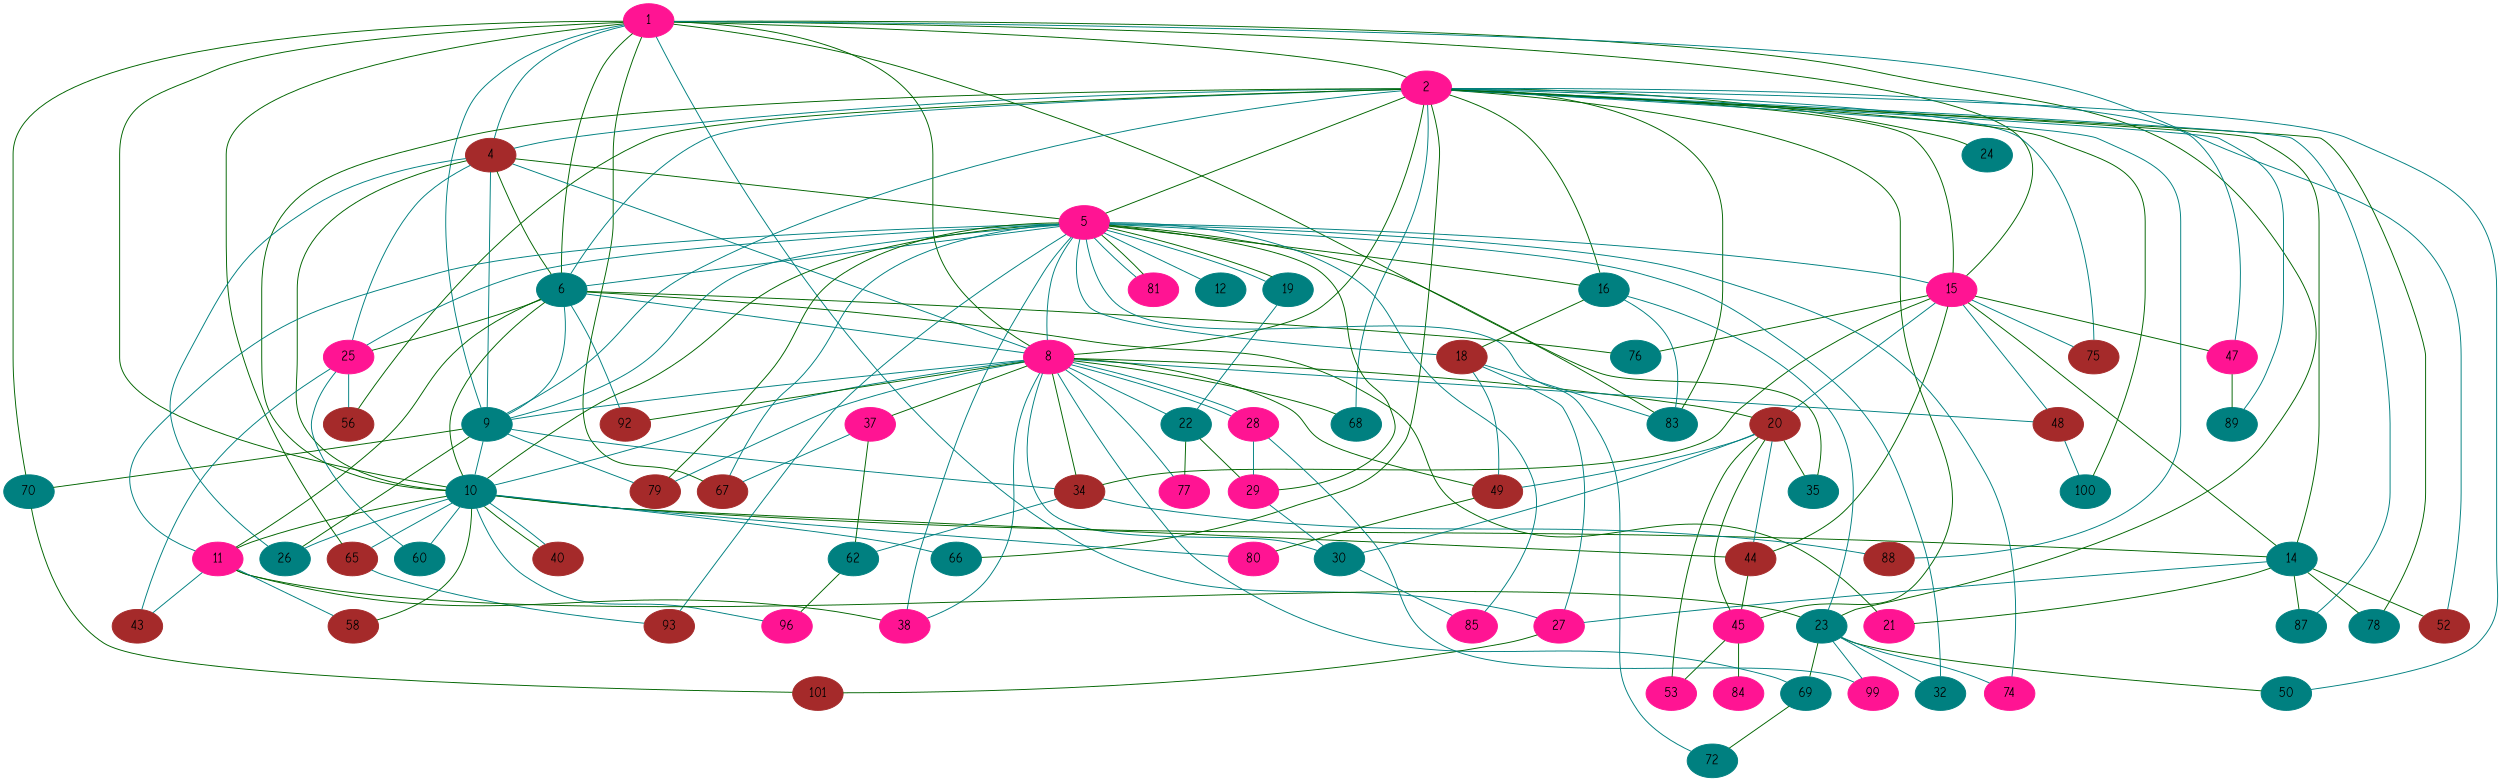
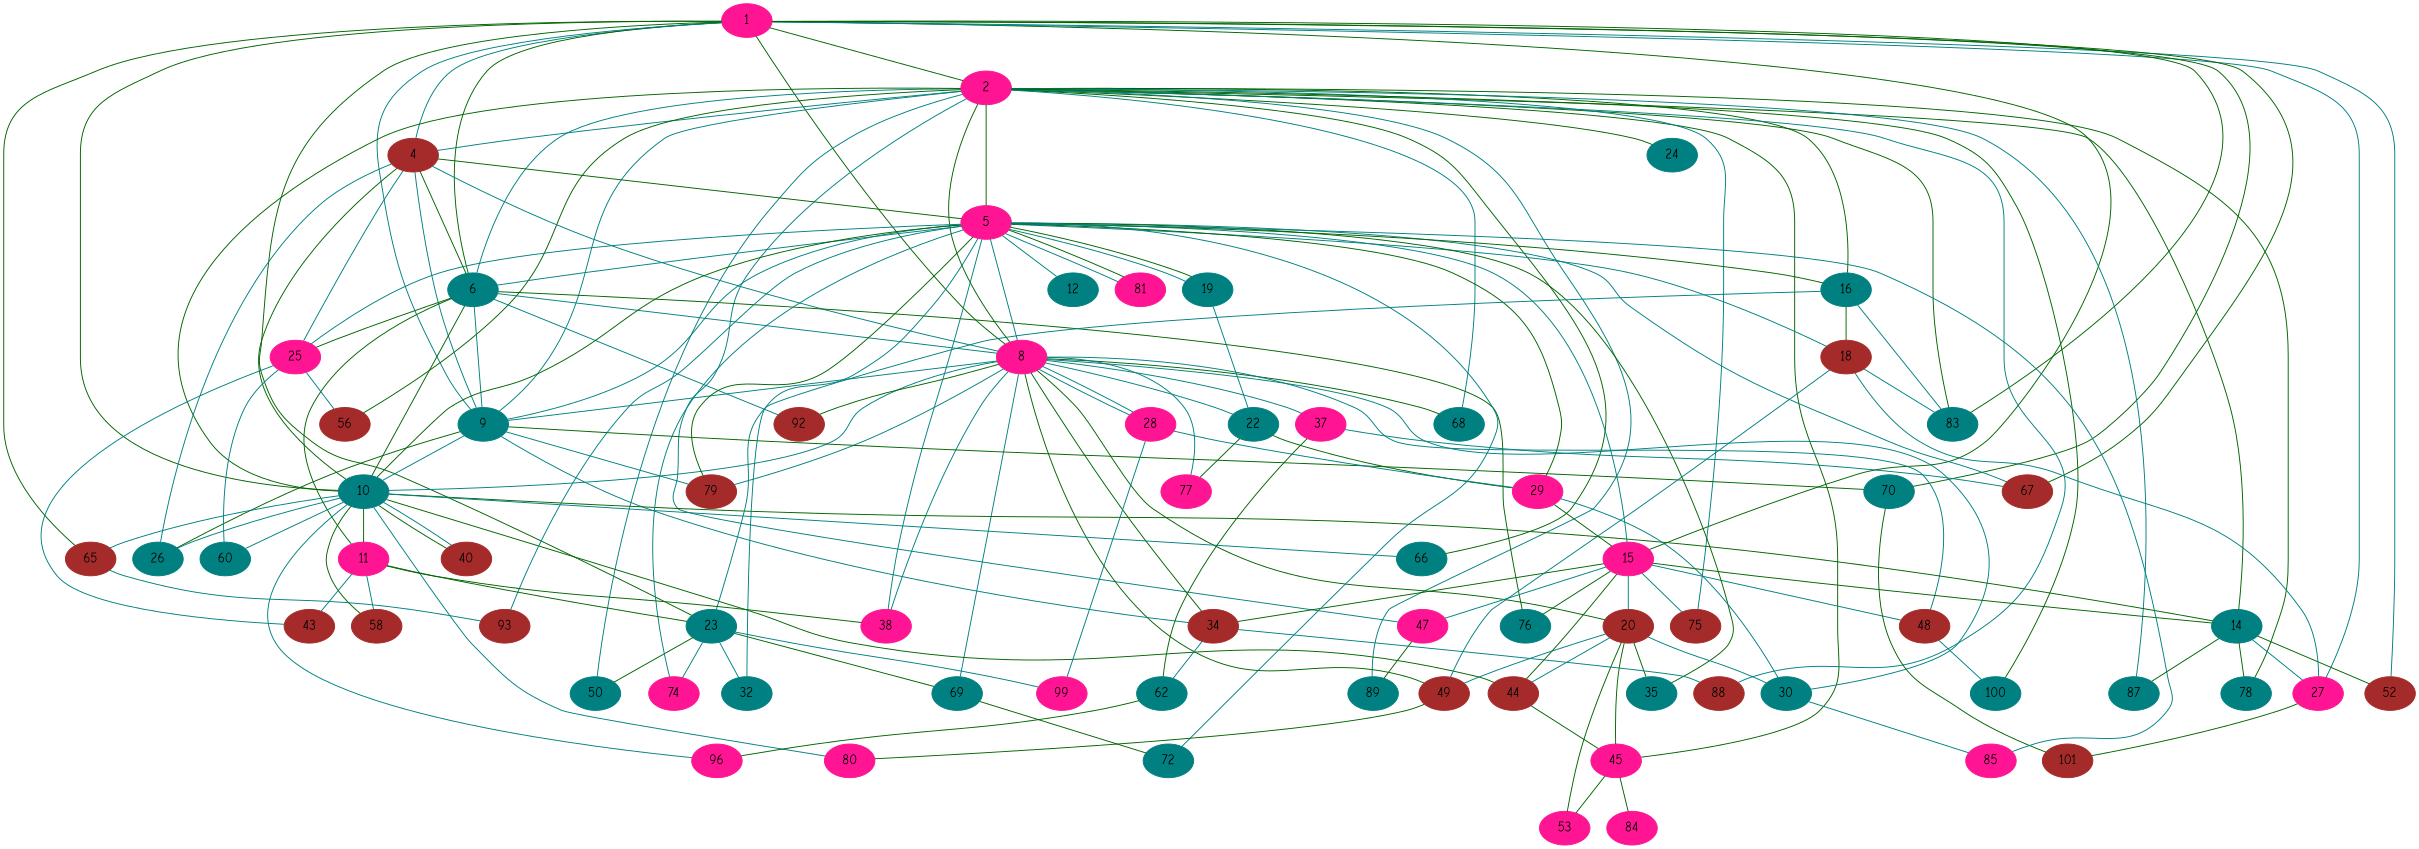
edge "2" -- "15": now "29" -- "15"
edge "5" -- "11": removed
edge "15" -- "47": color darkgreen -> teal
edge "8" -- "37": color darkgreen -> teal
node "21": removed
